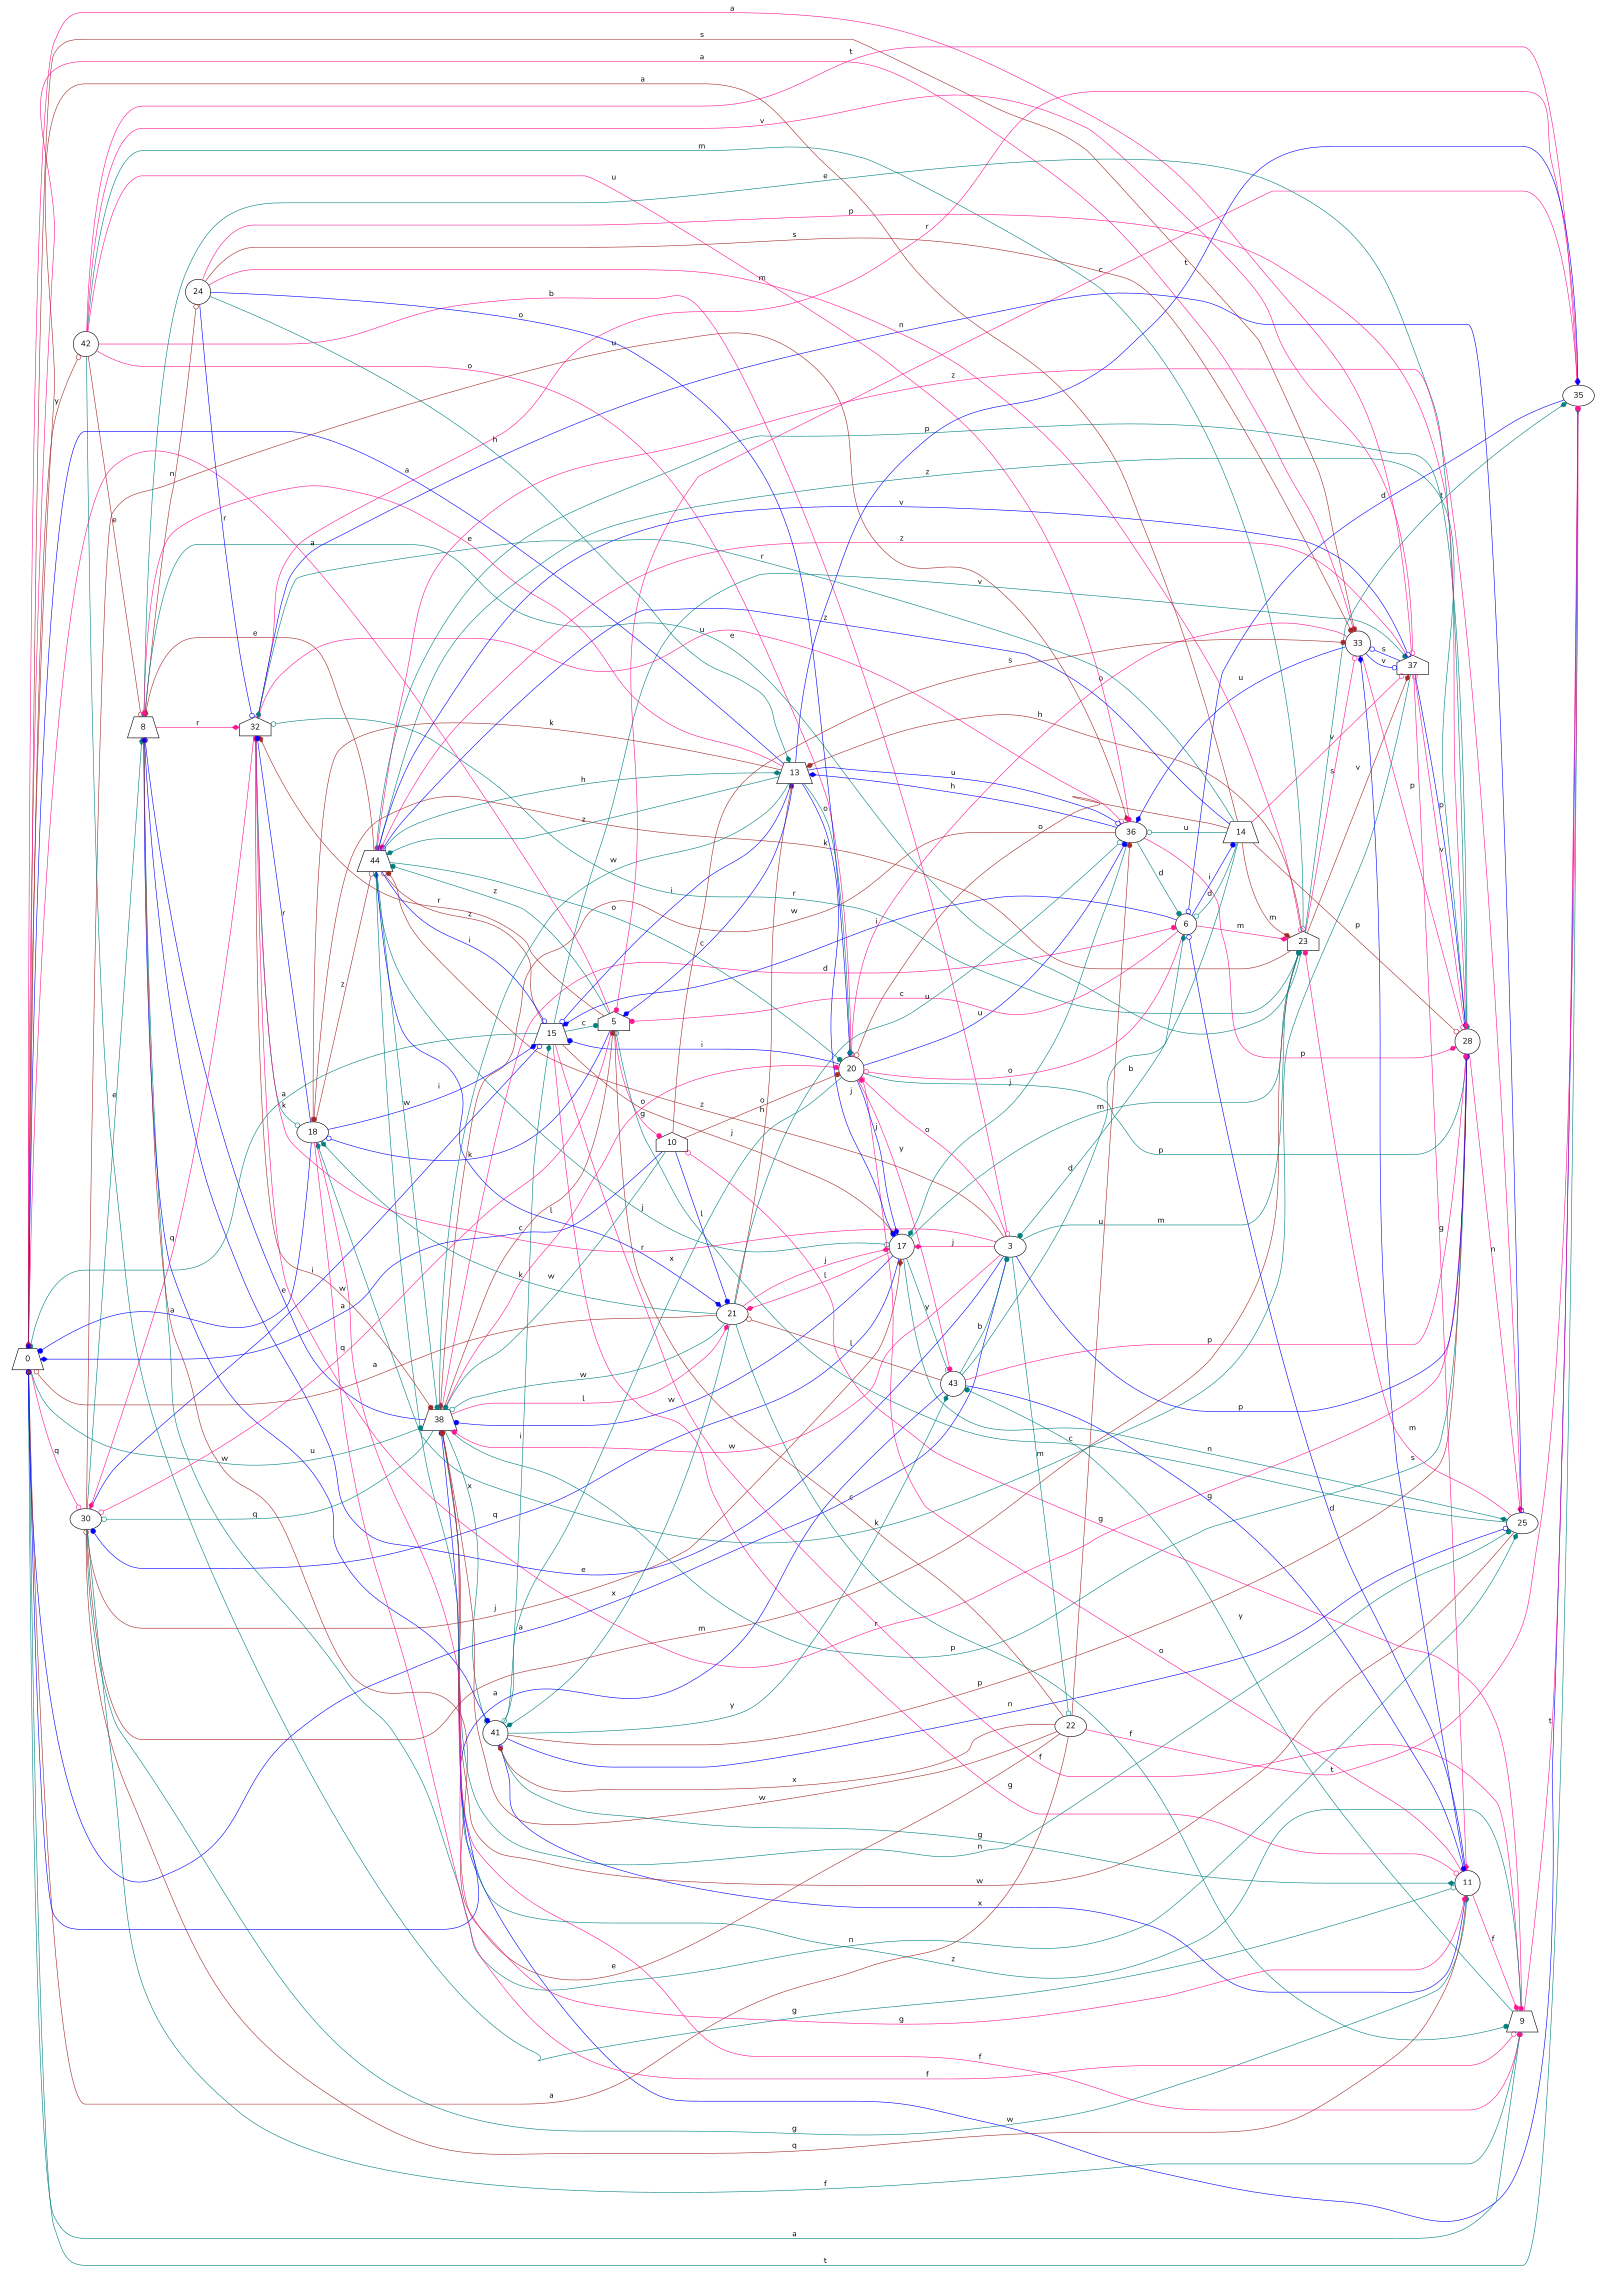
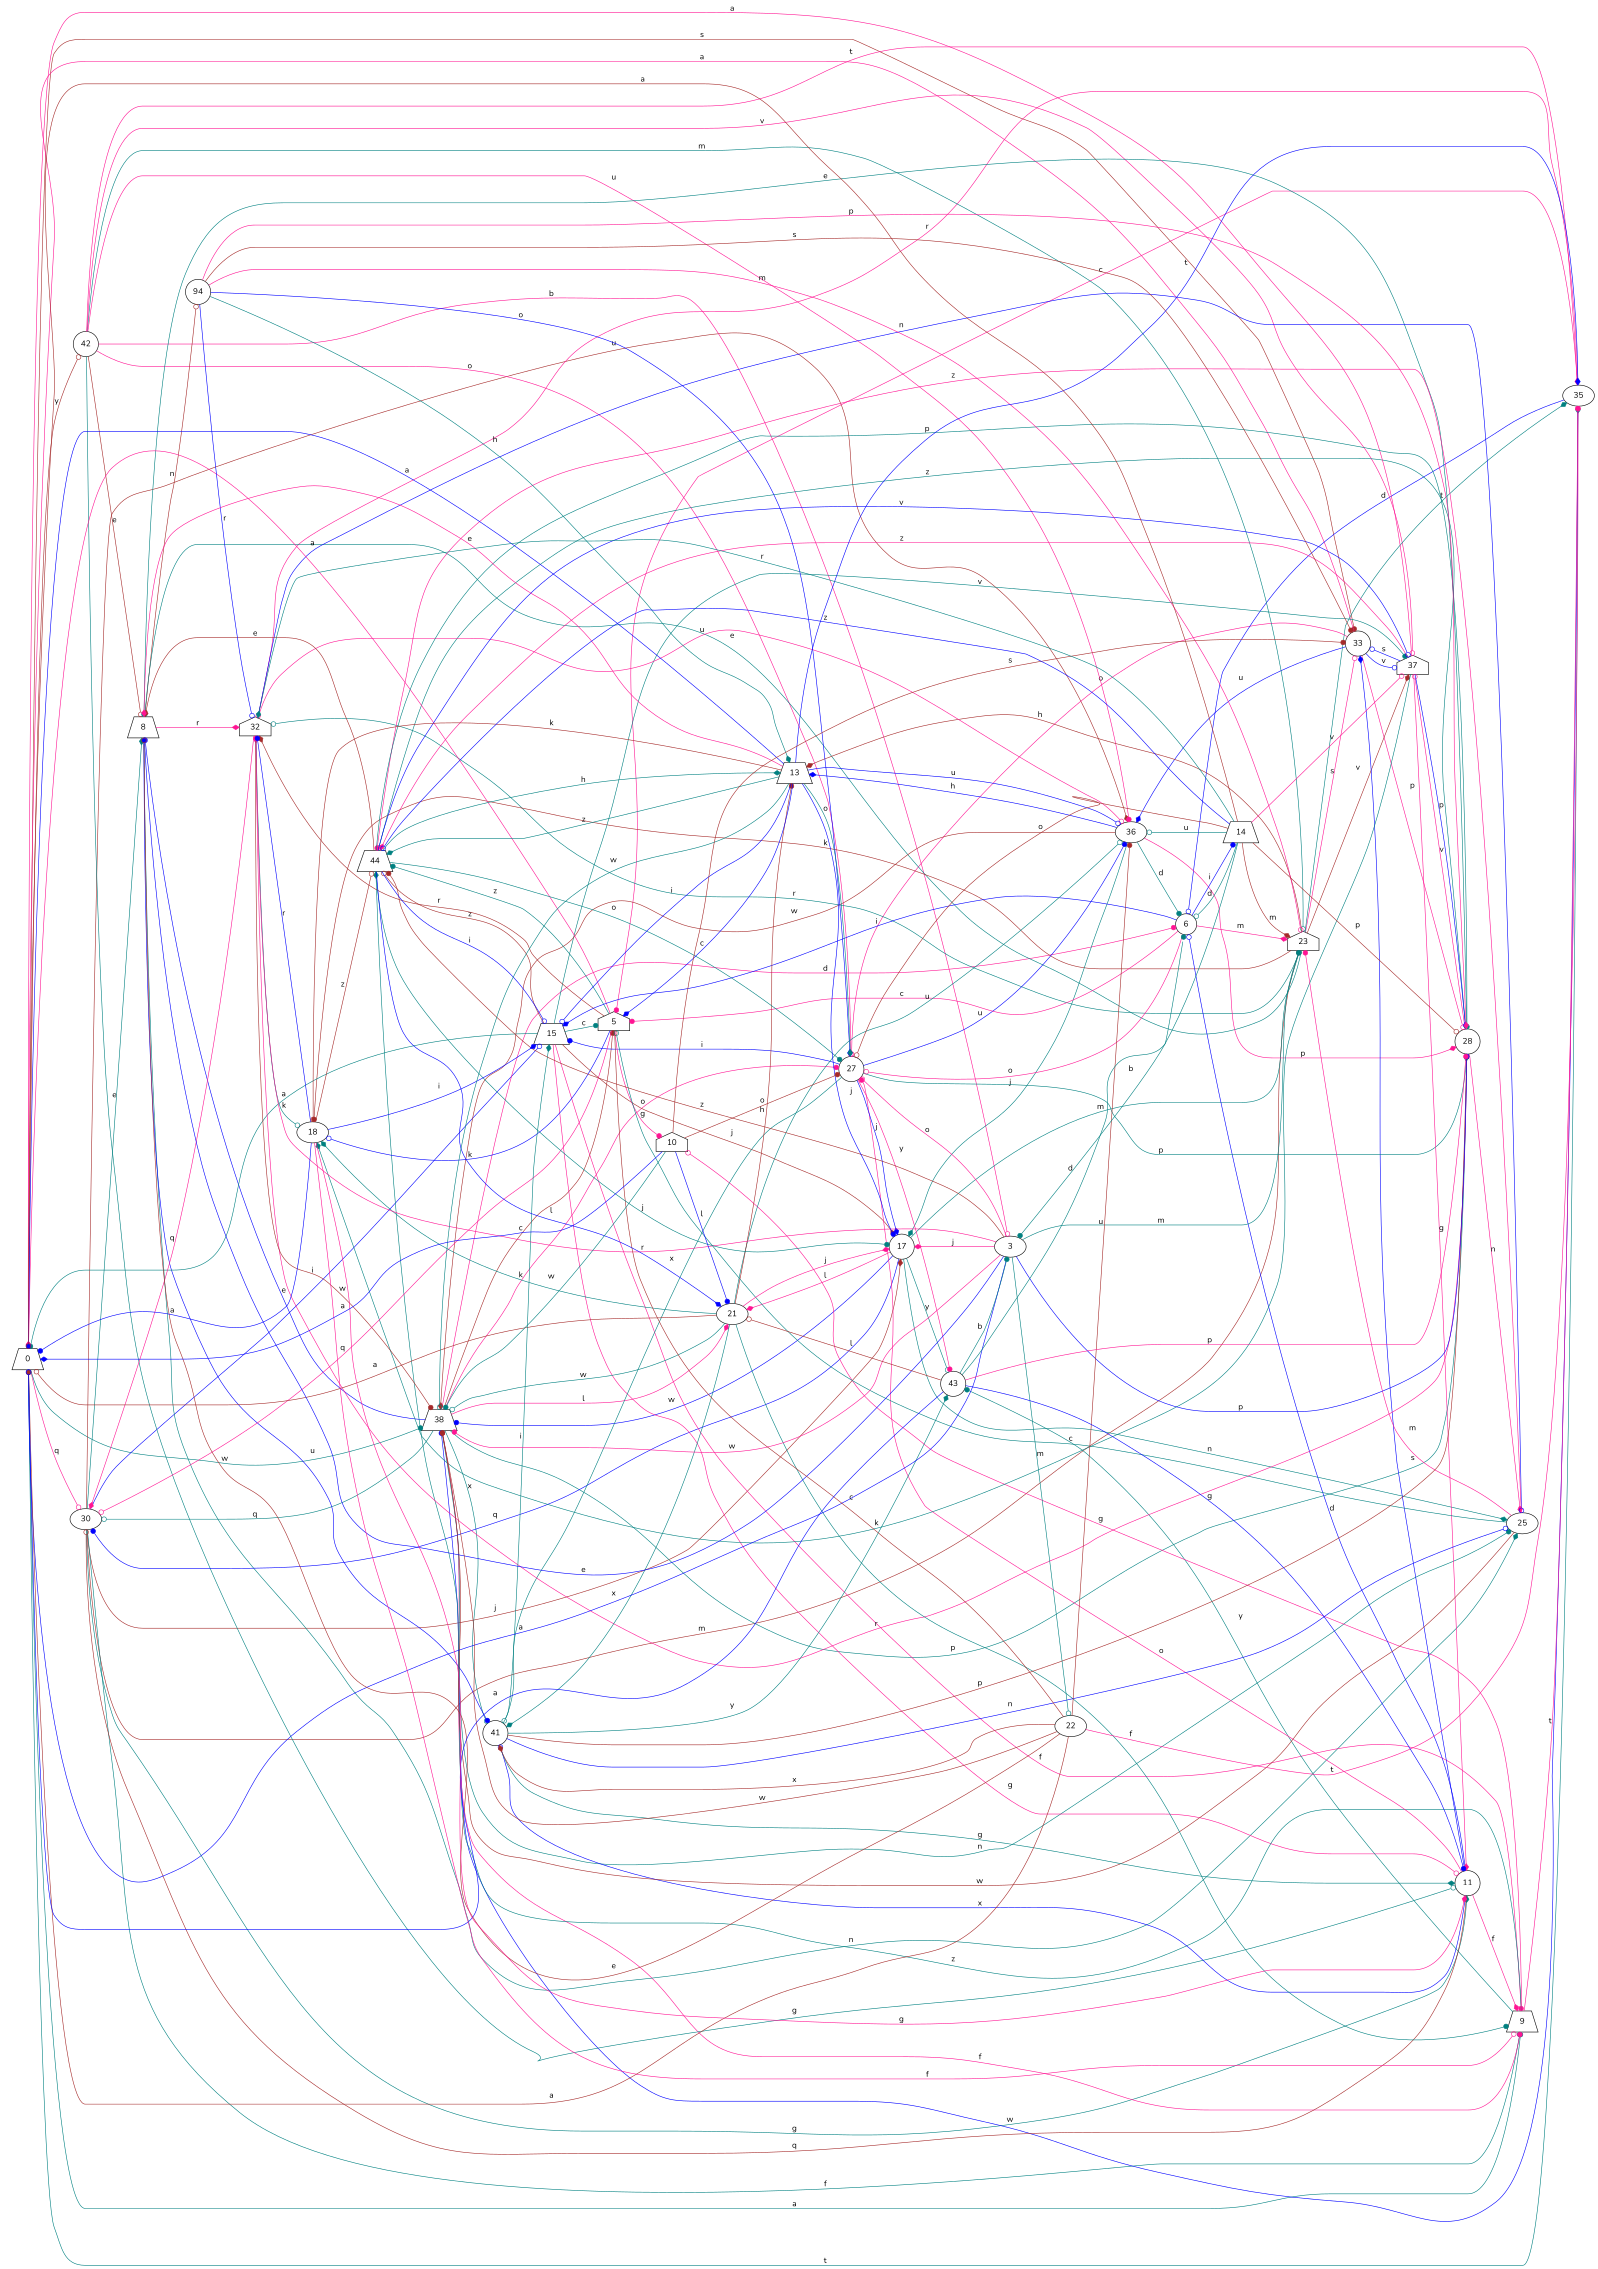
node "24": label "24" -> "94"
node "20": label "20" -> "27"
edge "44" -> "38": removed, label "w"
edge "44" -> "17": arrowhead odot -> dot
edge "43" -> "6": arrowhead diamond -> dot
edge "9" -> "0": reversed
